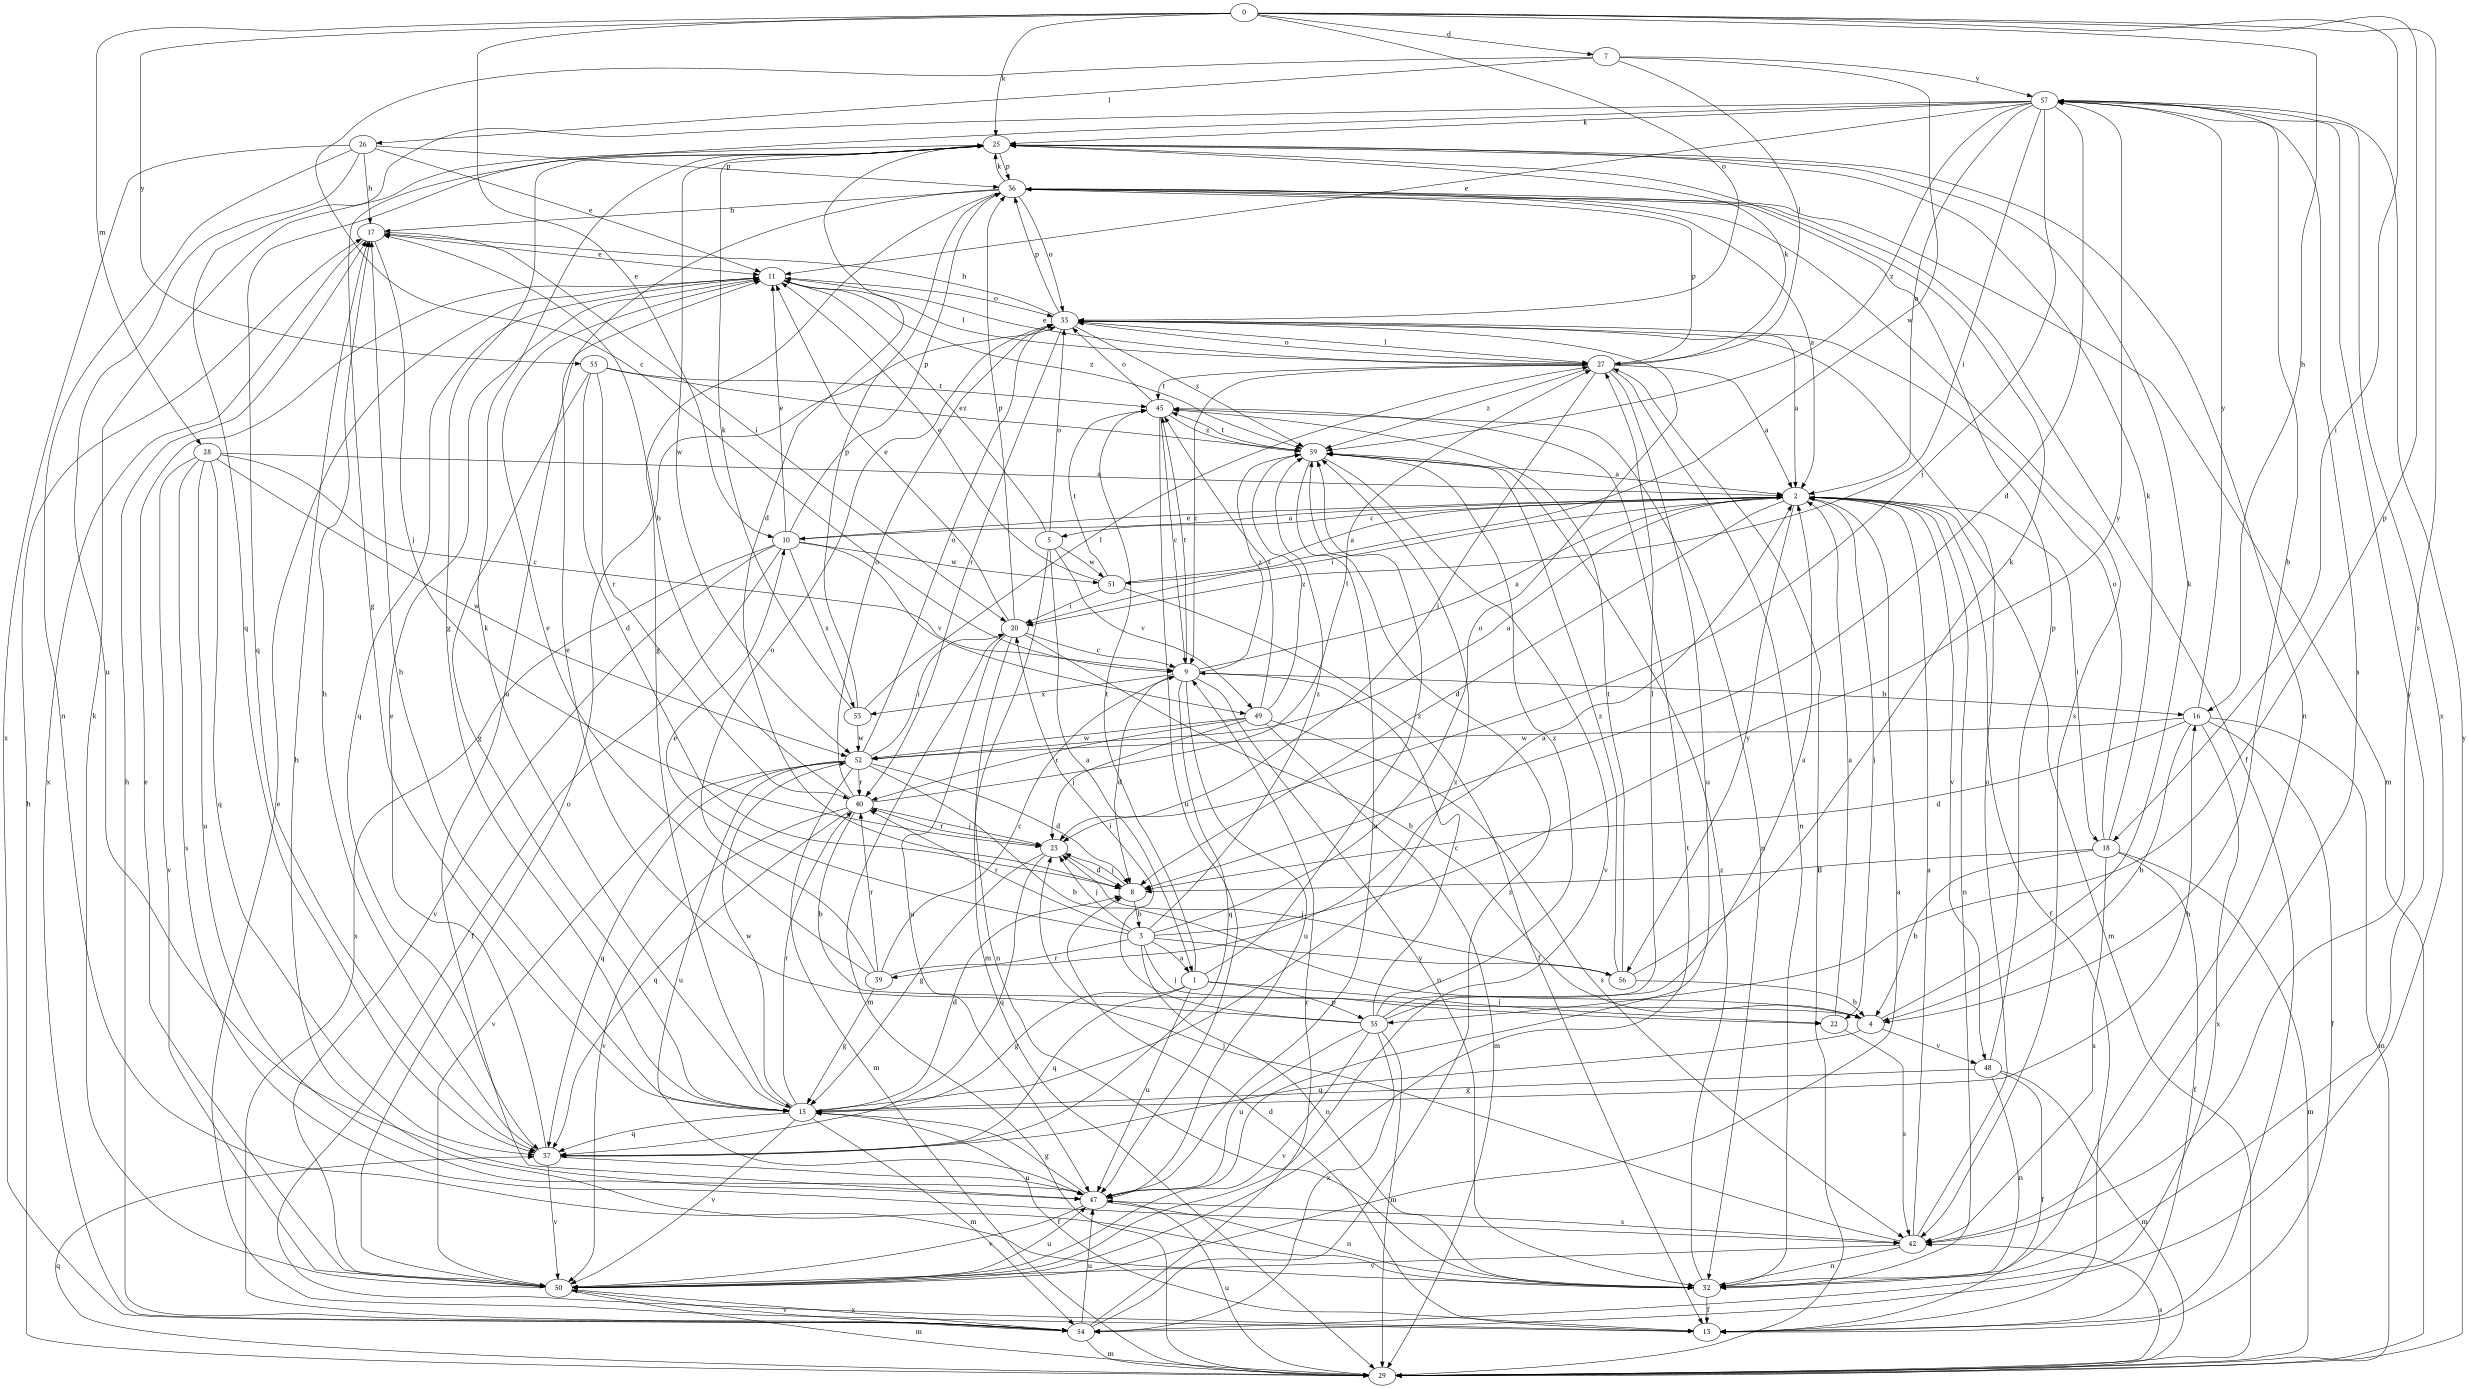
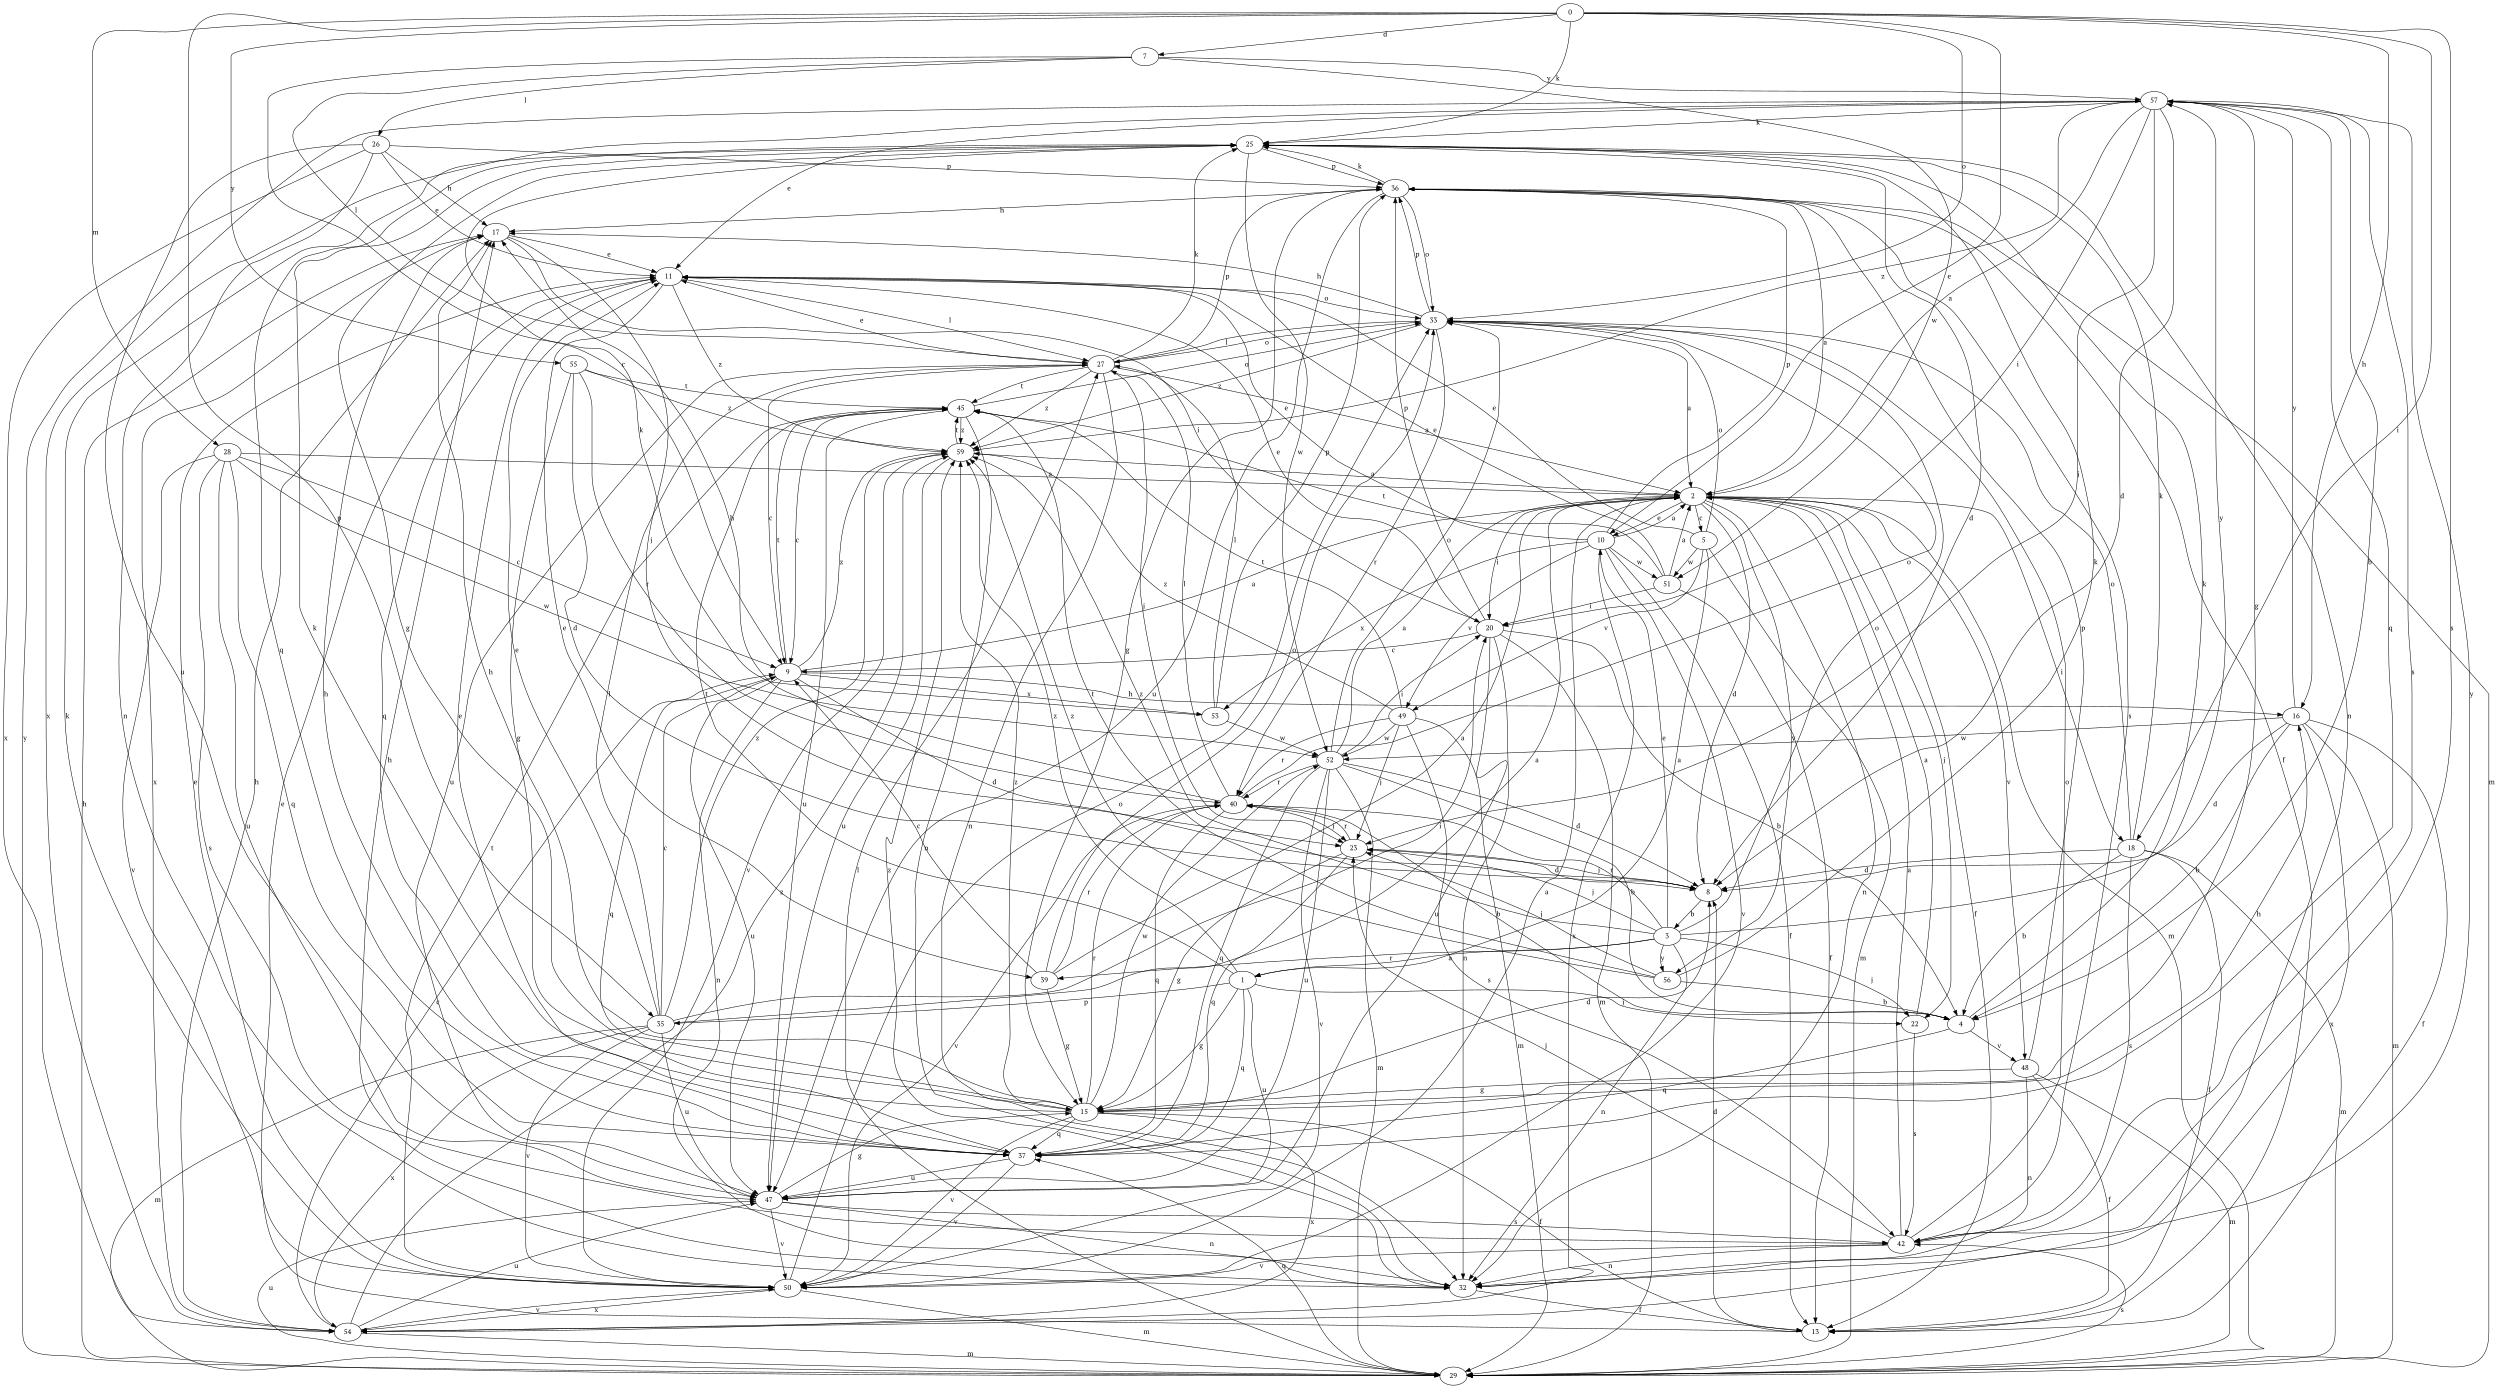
edge "39" -> "11": reversed
edge "15" -> "54": label "m" -> "x"
edge "50" -> "47": removed, label "u"
